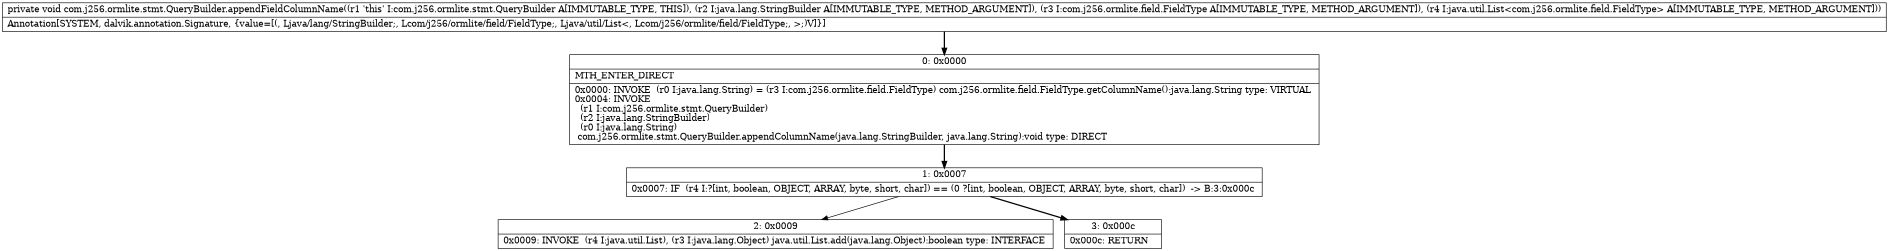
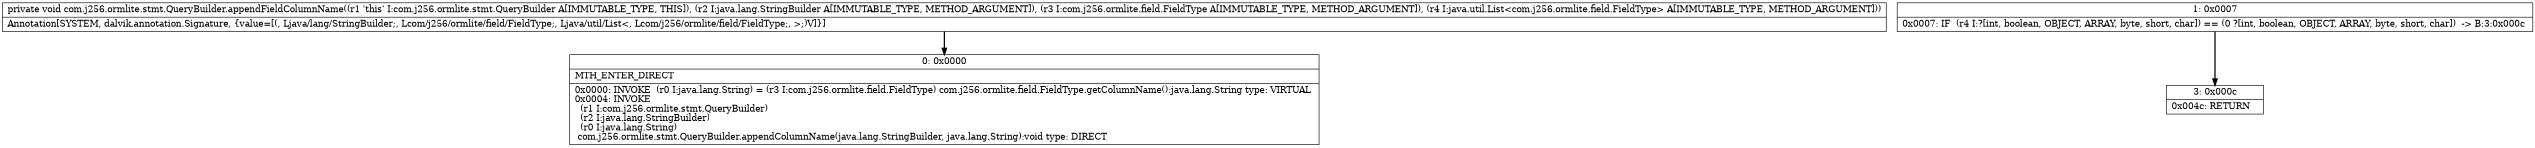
edge "0: 0x0000" -> "1: 0x0007": removed
node "2: 0x0009": removed
node "3: 0x000c": text "0x000c: RETURN" -> "0x004c: RETURN"
